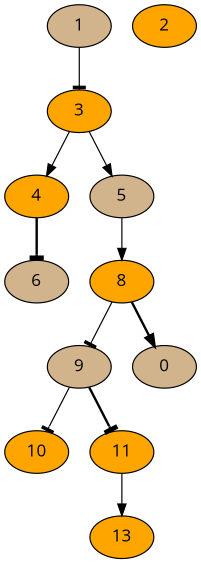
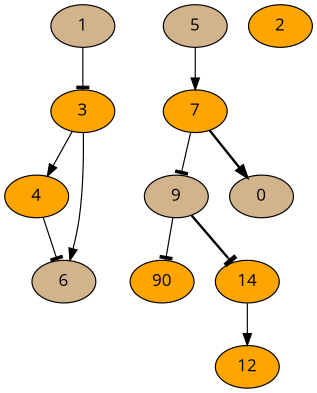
edge "3" -> "5": now "3" -> "6"
edge "4" -> "6": style bold -> solid
node "8": label "8" -> "7"
node "10": label "10" -> "90"
node "11": label "11" -> "14"
node "13": label "13" -> "12"
